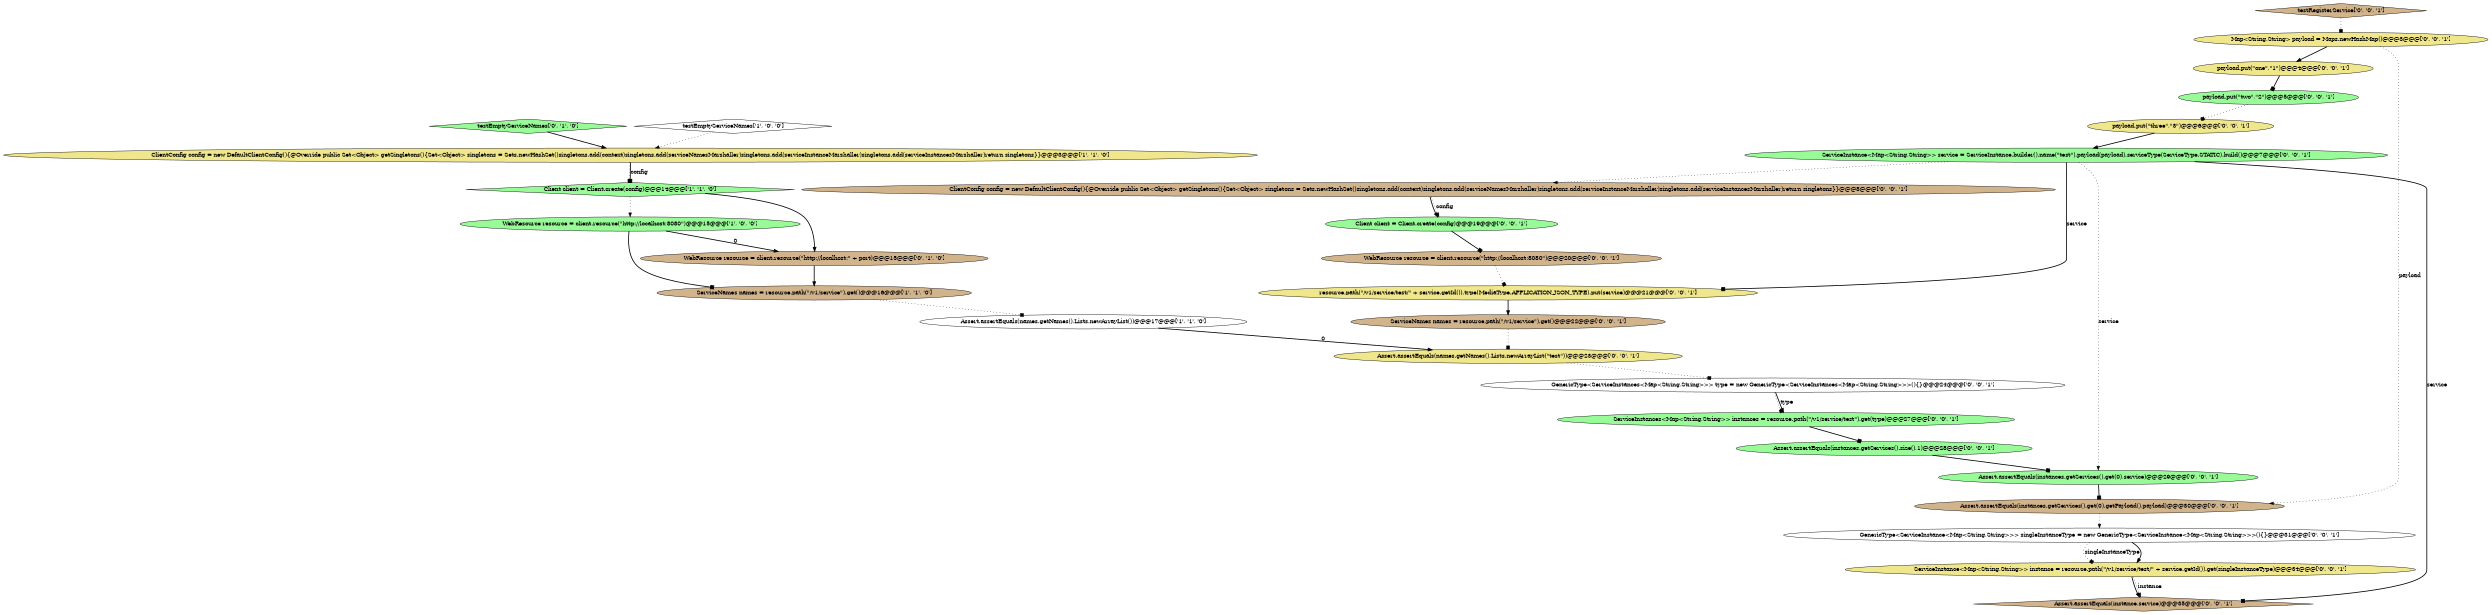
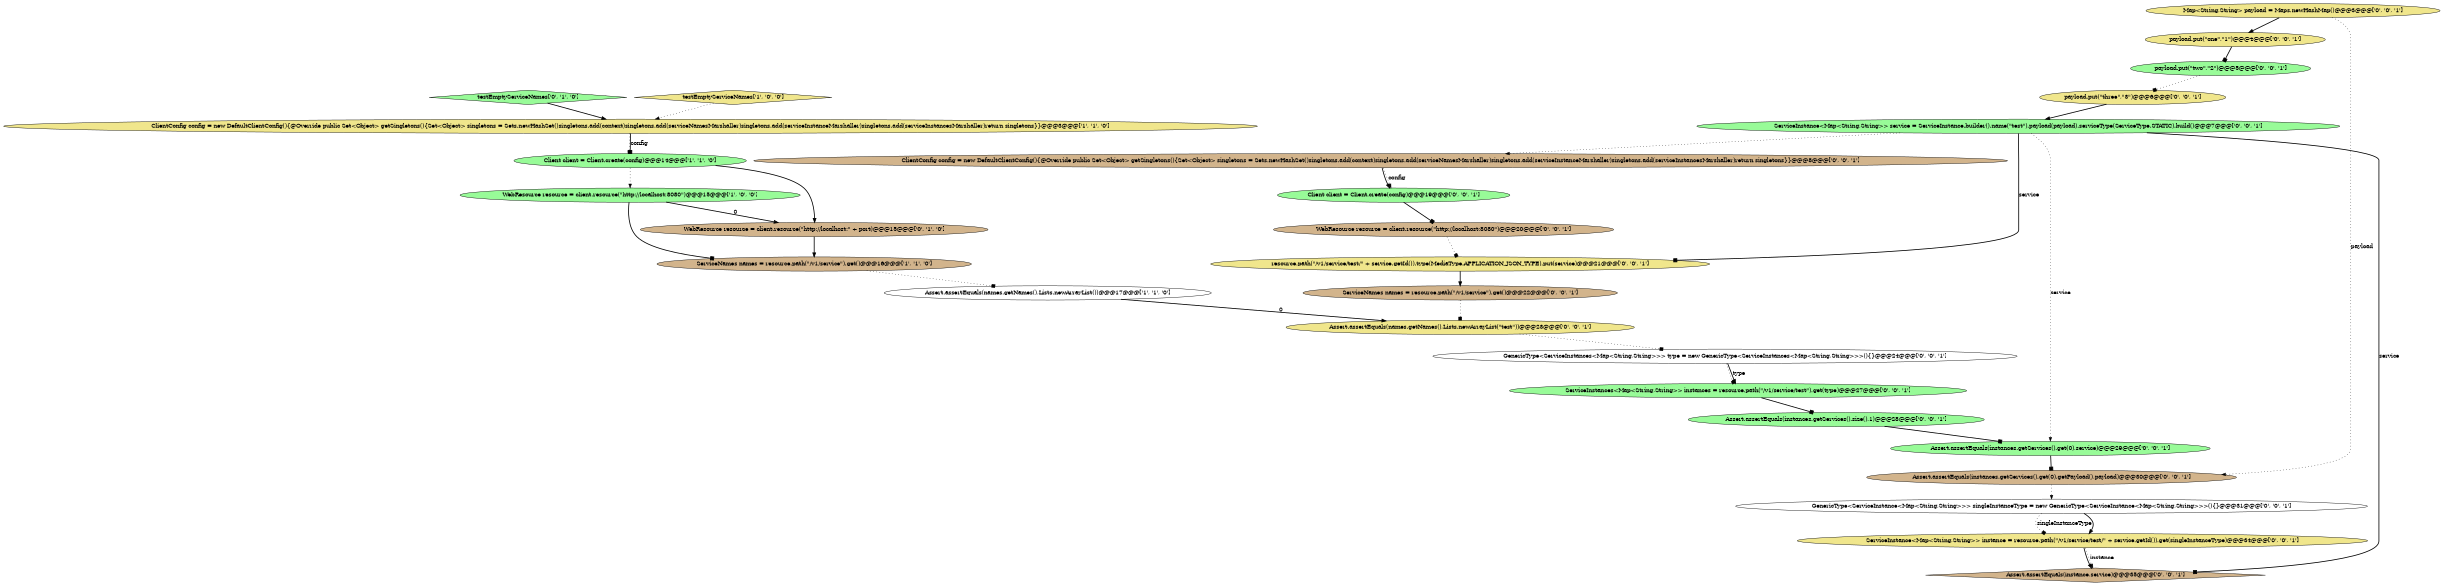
node "testRegisterService['0', '0', '1']": removed
node "testEmptyServiceNames['1', '0', '0']": fillcolor white -> khaki
node "Client client = Client.create(config)@@@14@@@['1', '1', '0']": shape diamond -> ellipse
